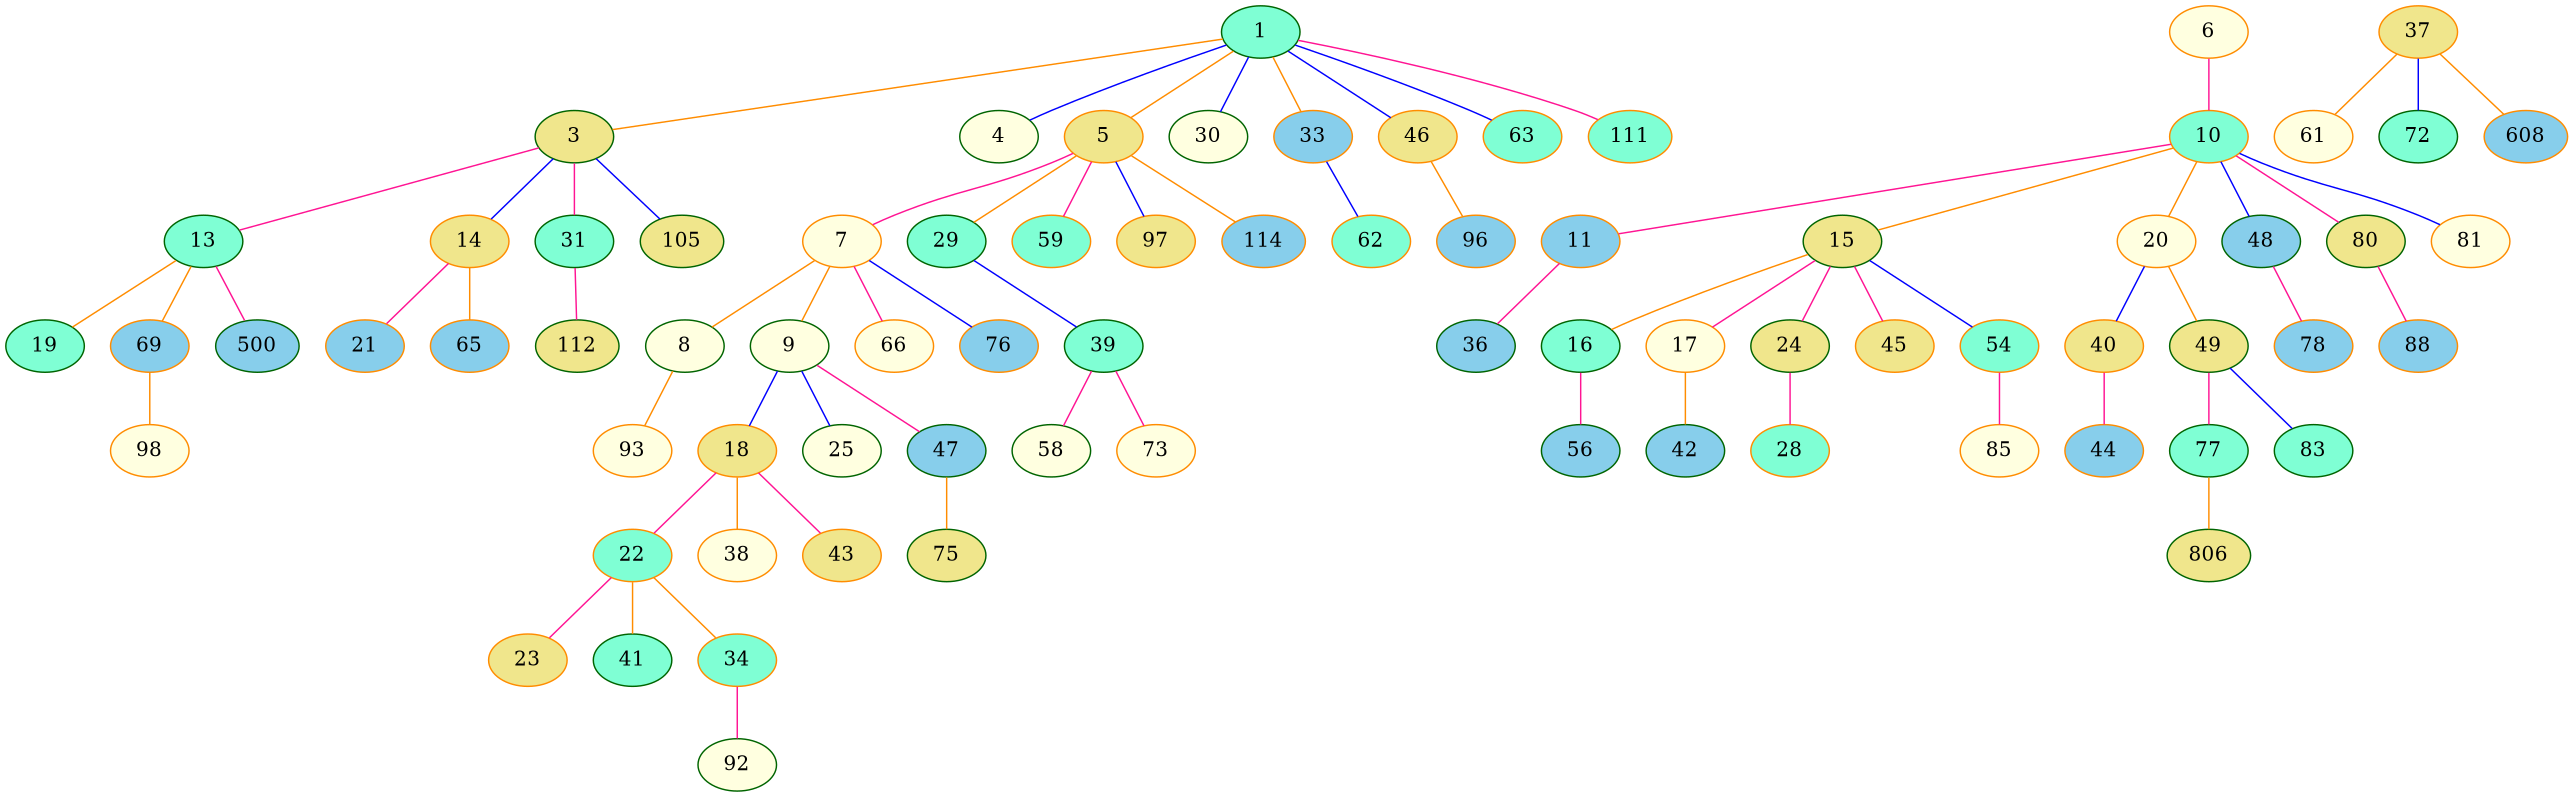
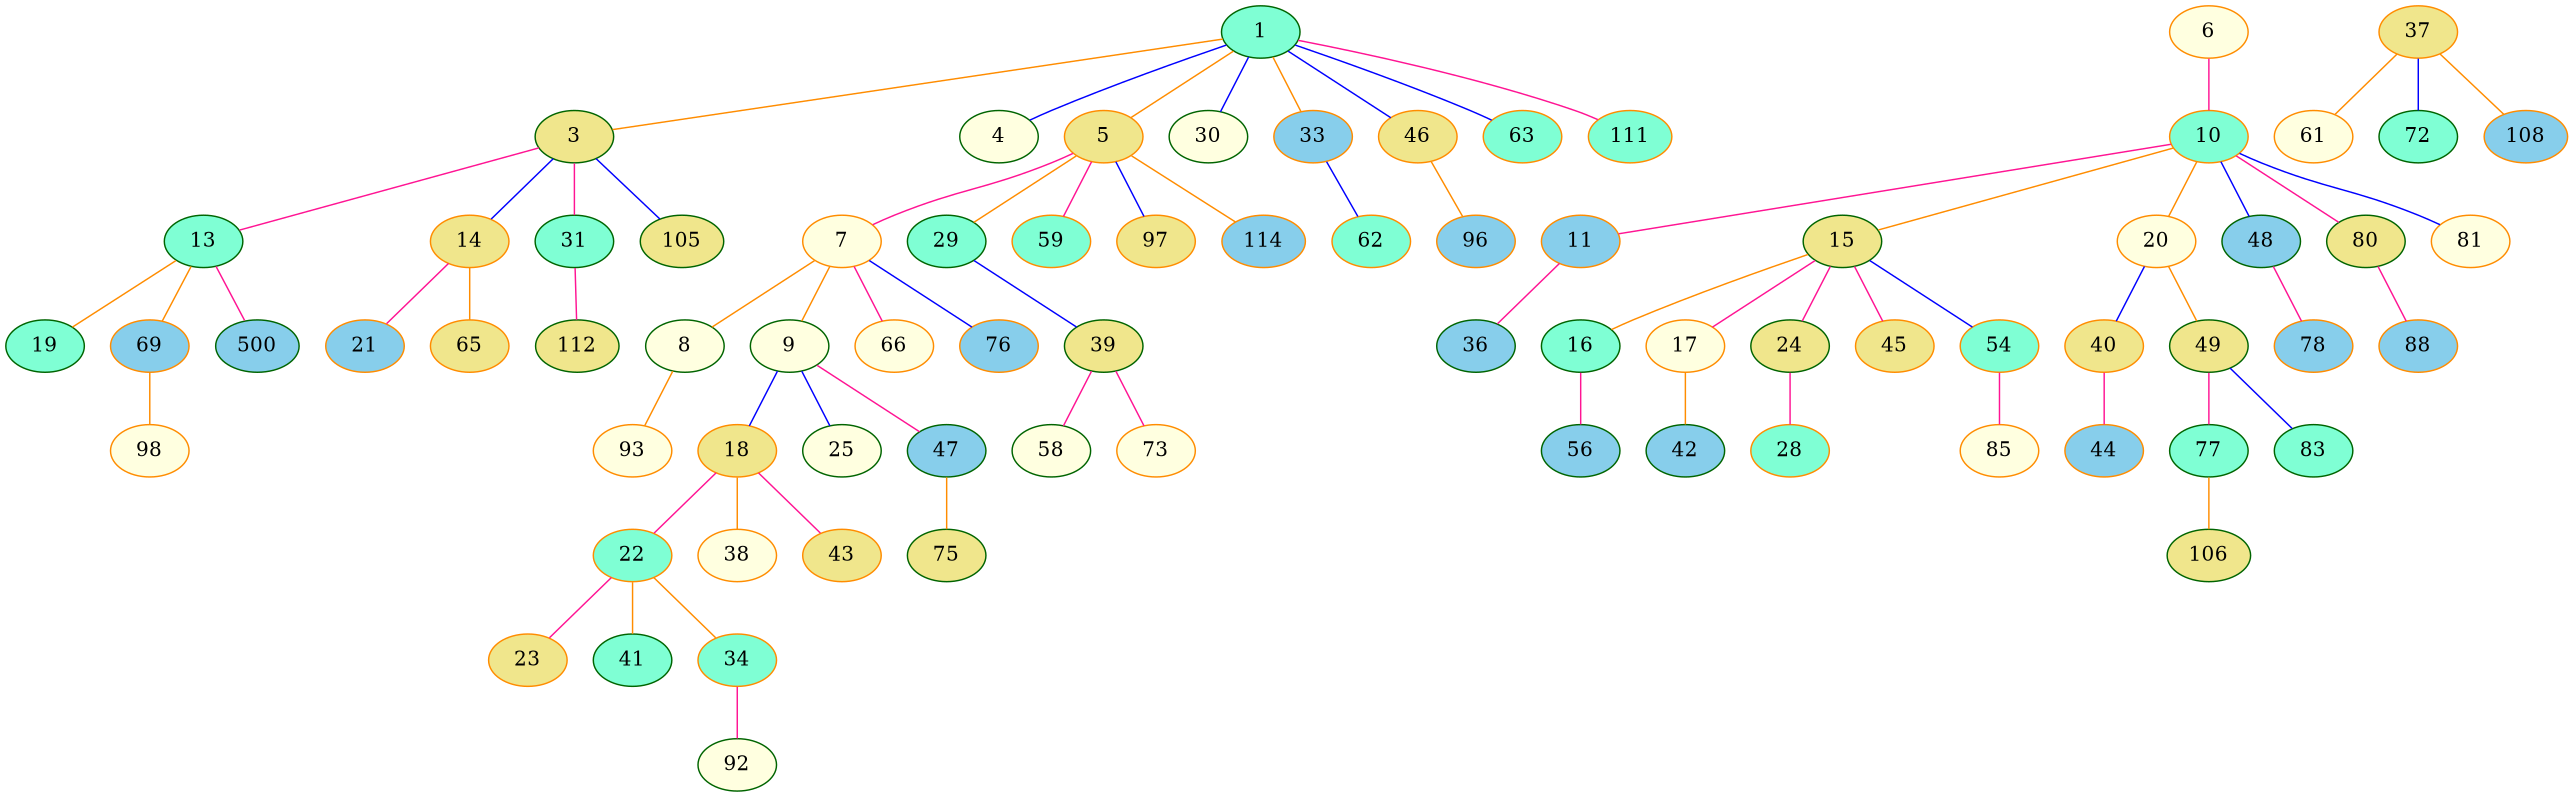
node "608": label "608" -> "108"
node "65": fillcolor skyblue -> khaki
node "39": fillcolor aquamarine -> khaki
node "806": label "806" -> "106"
